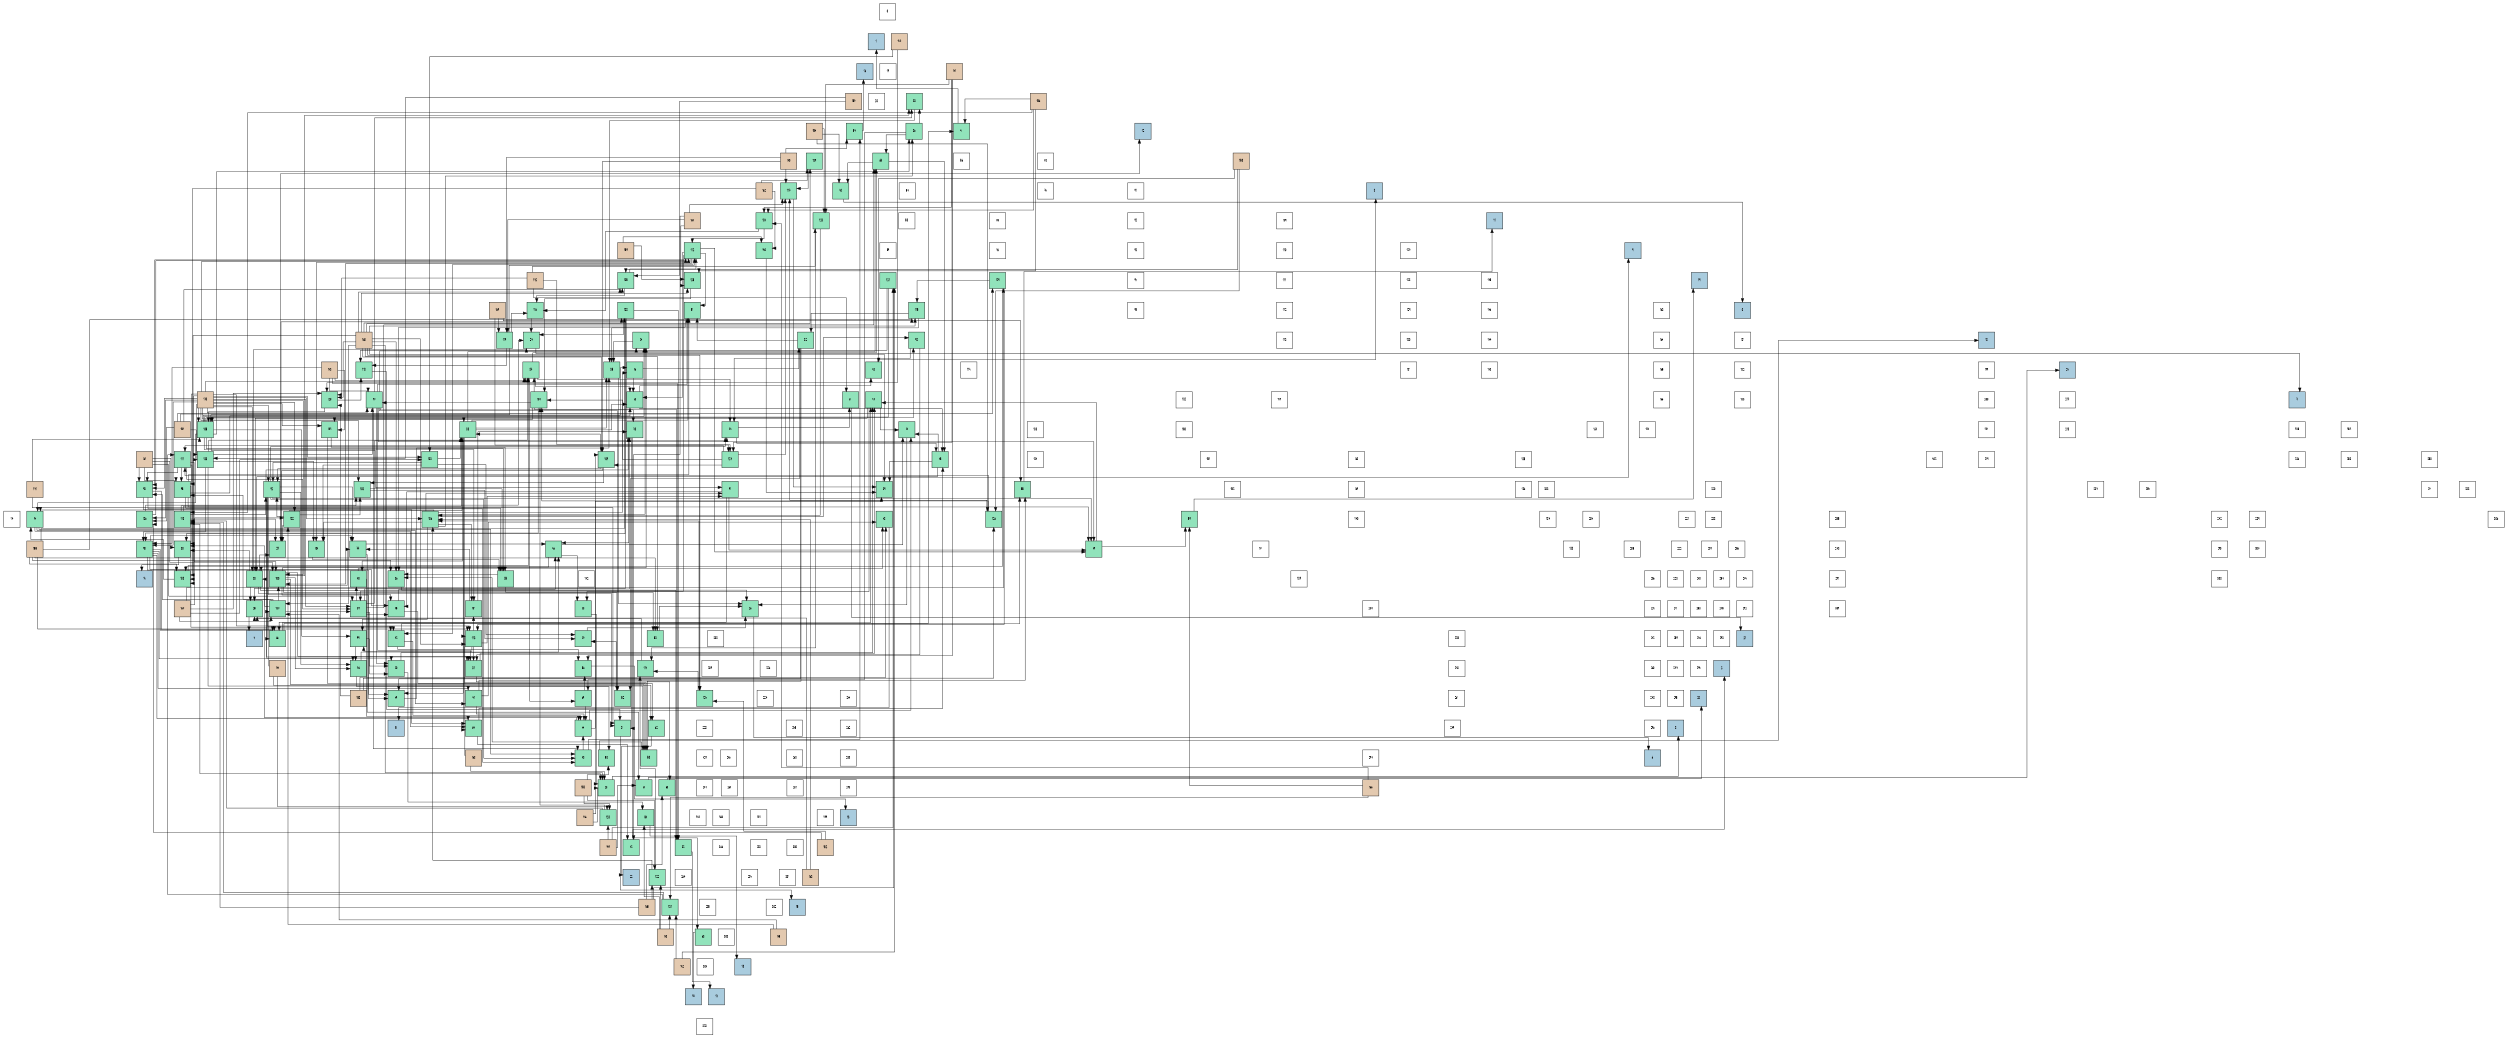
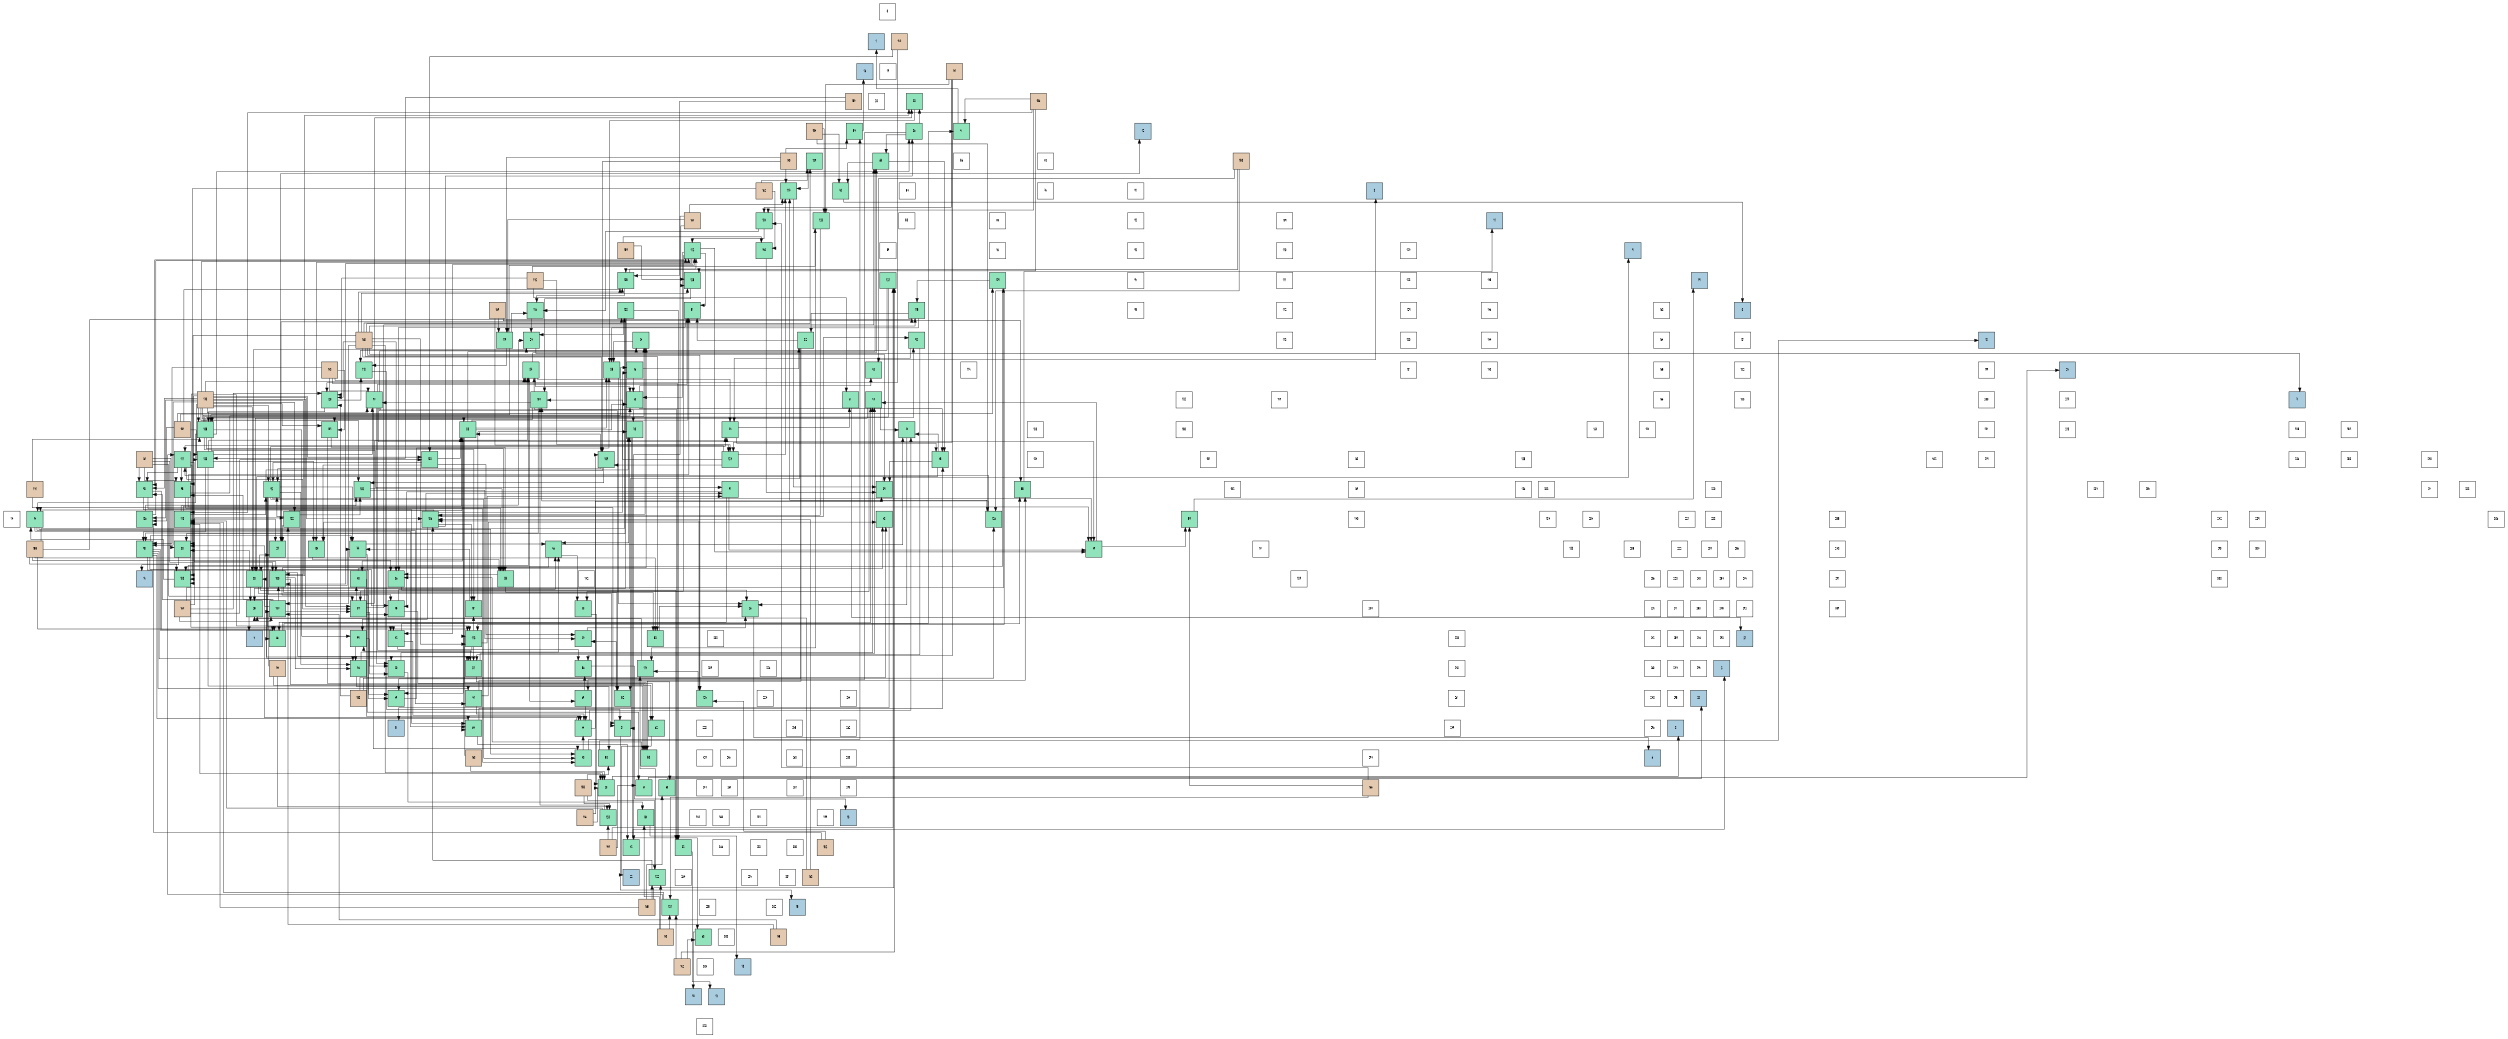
node "250": label "250" -> "270"
edge "142" -> "63": added
